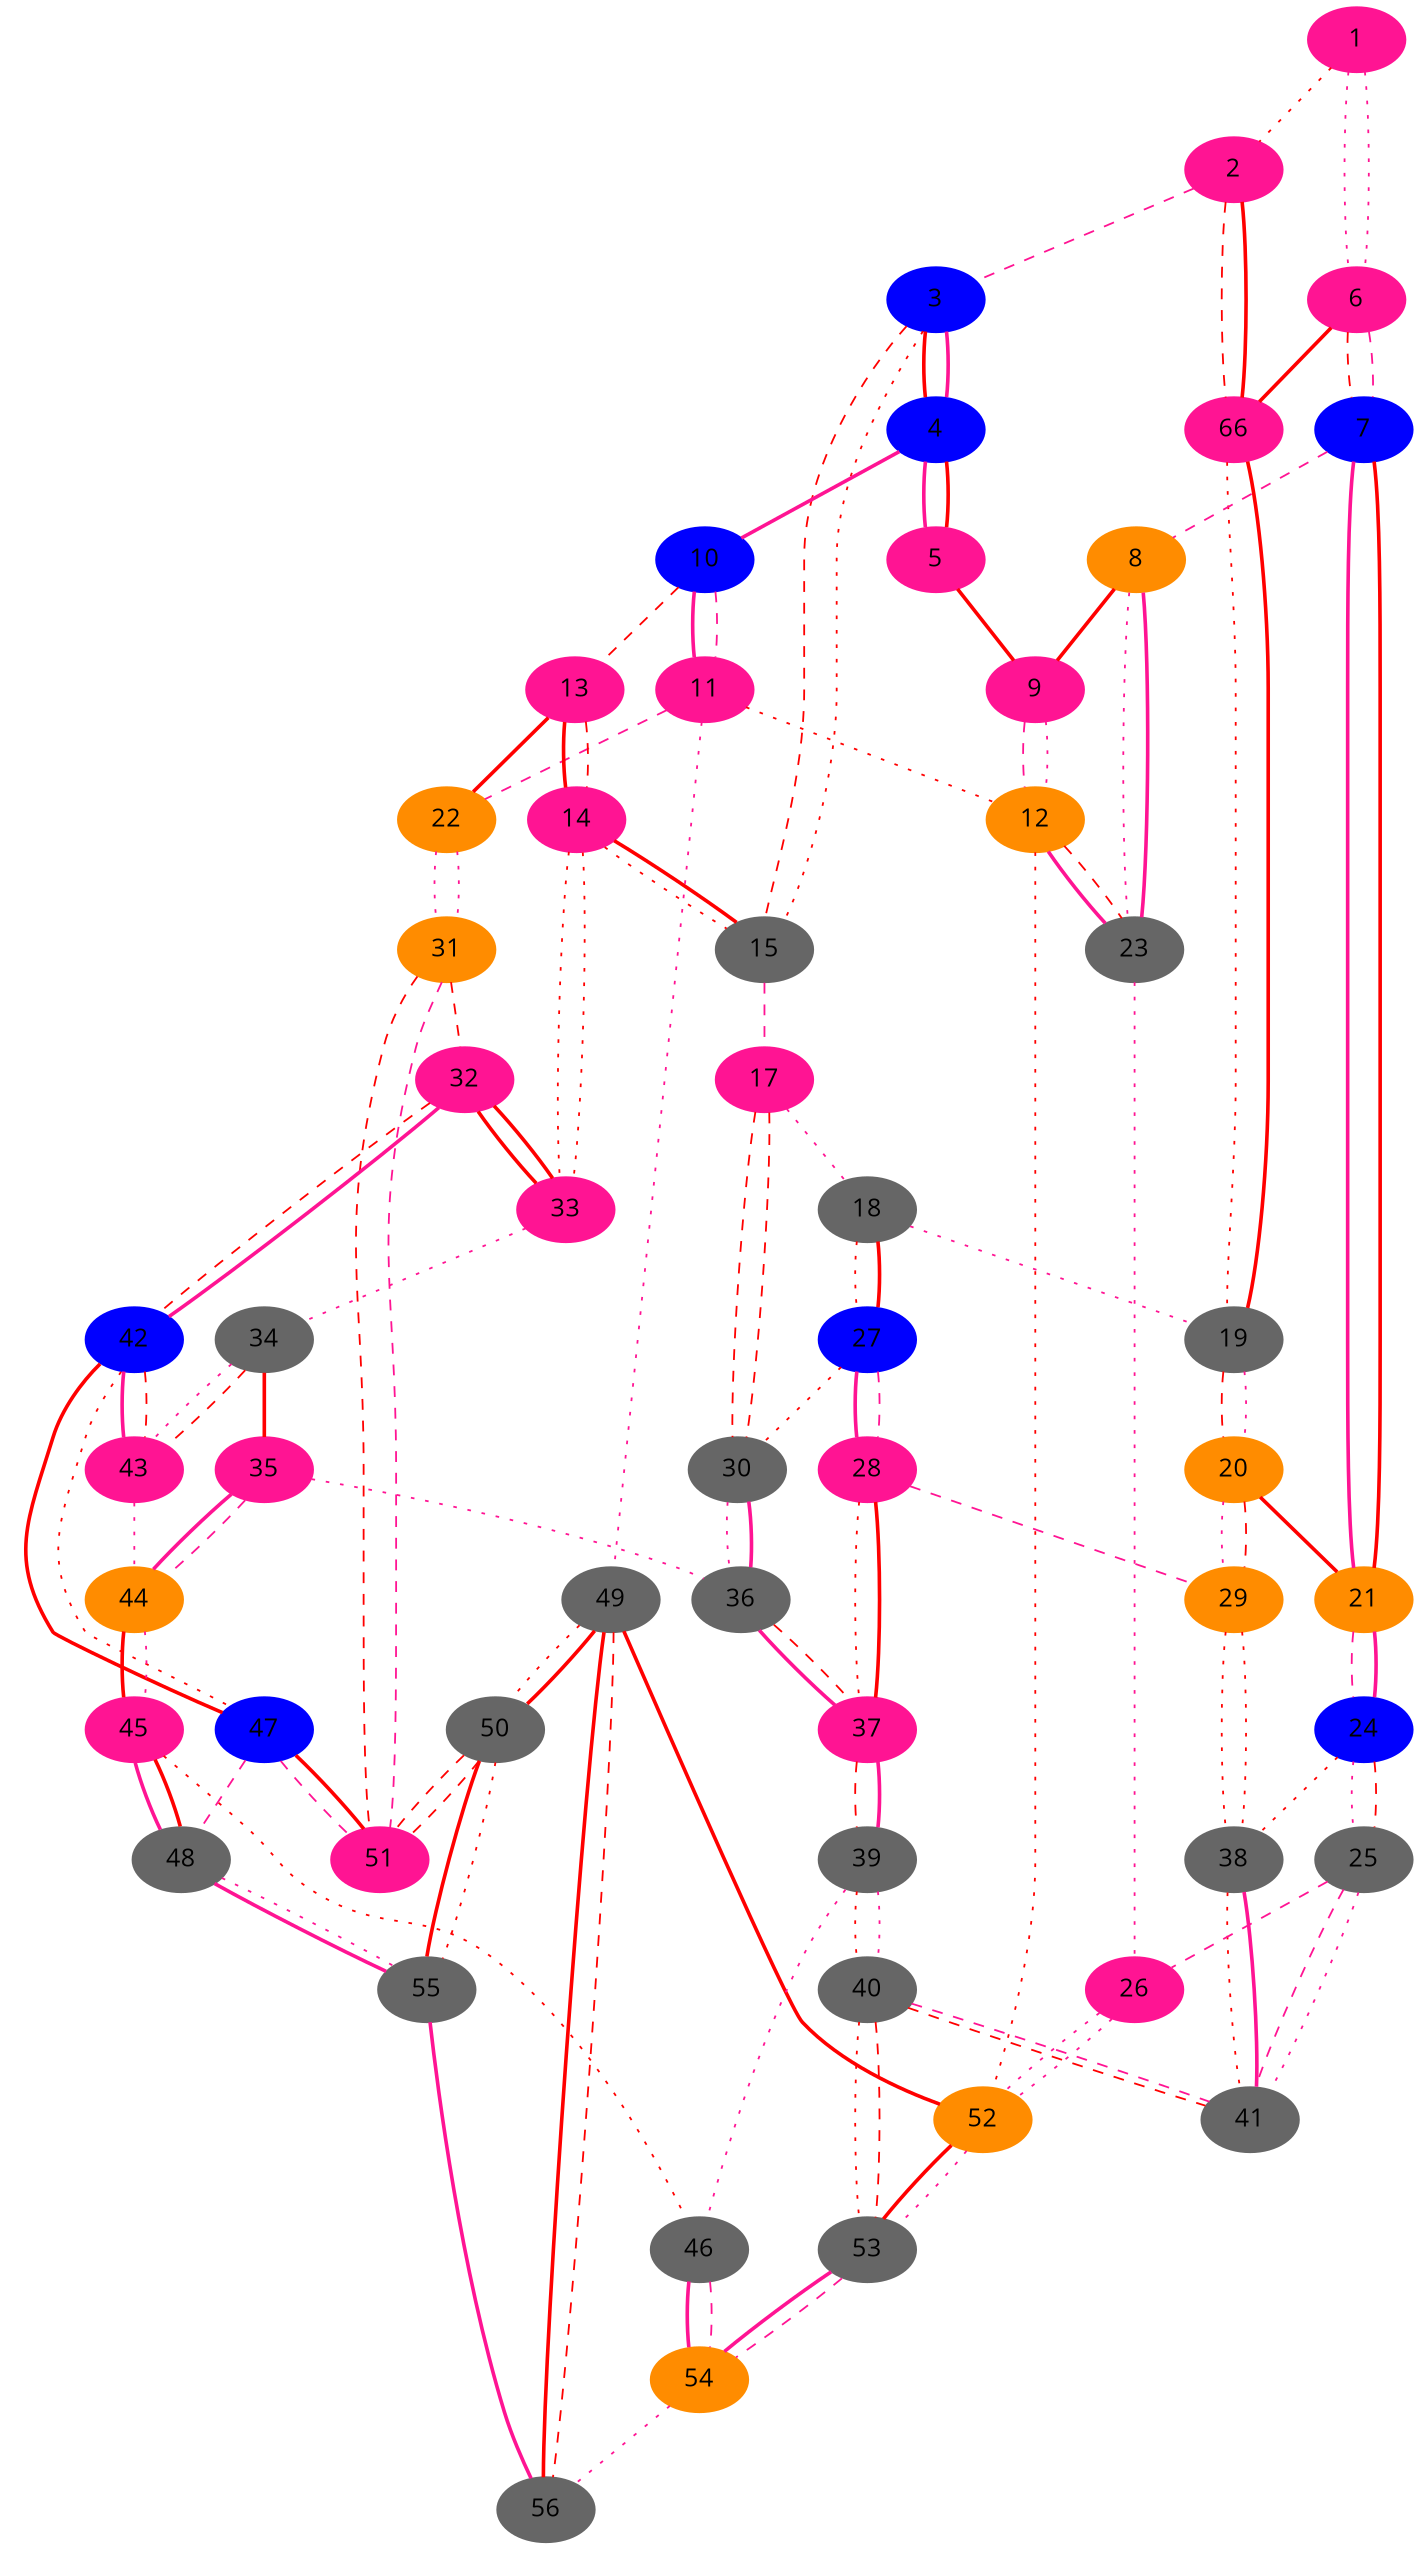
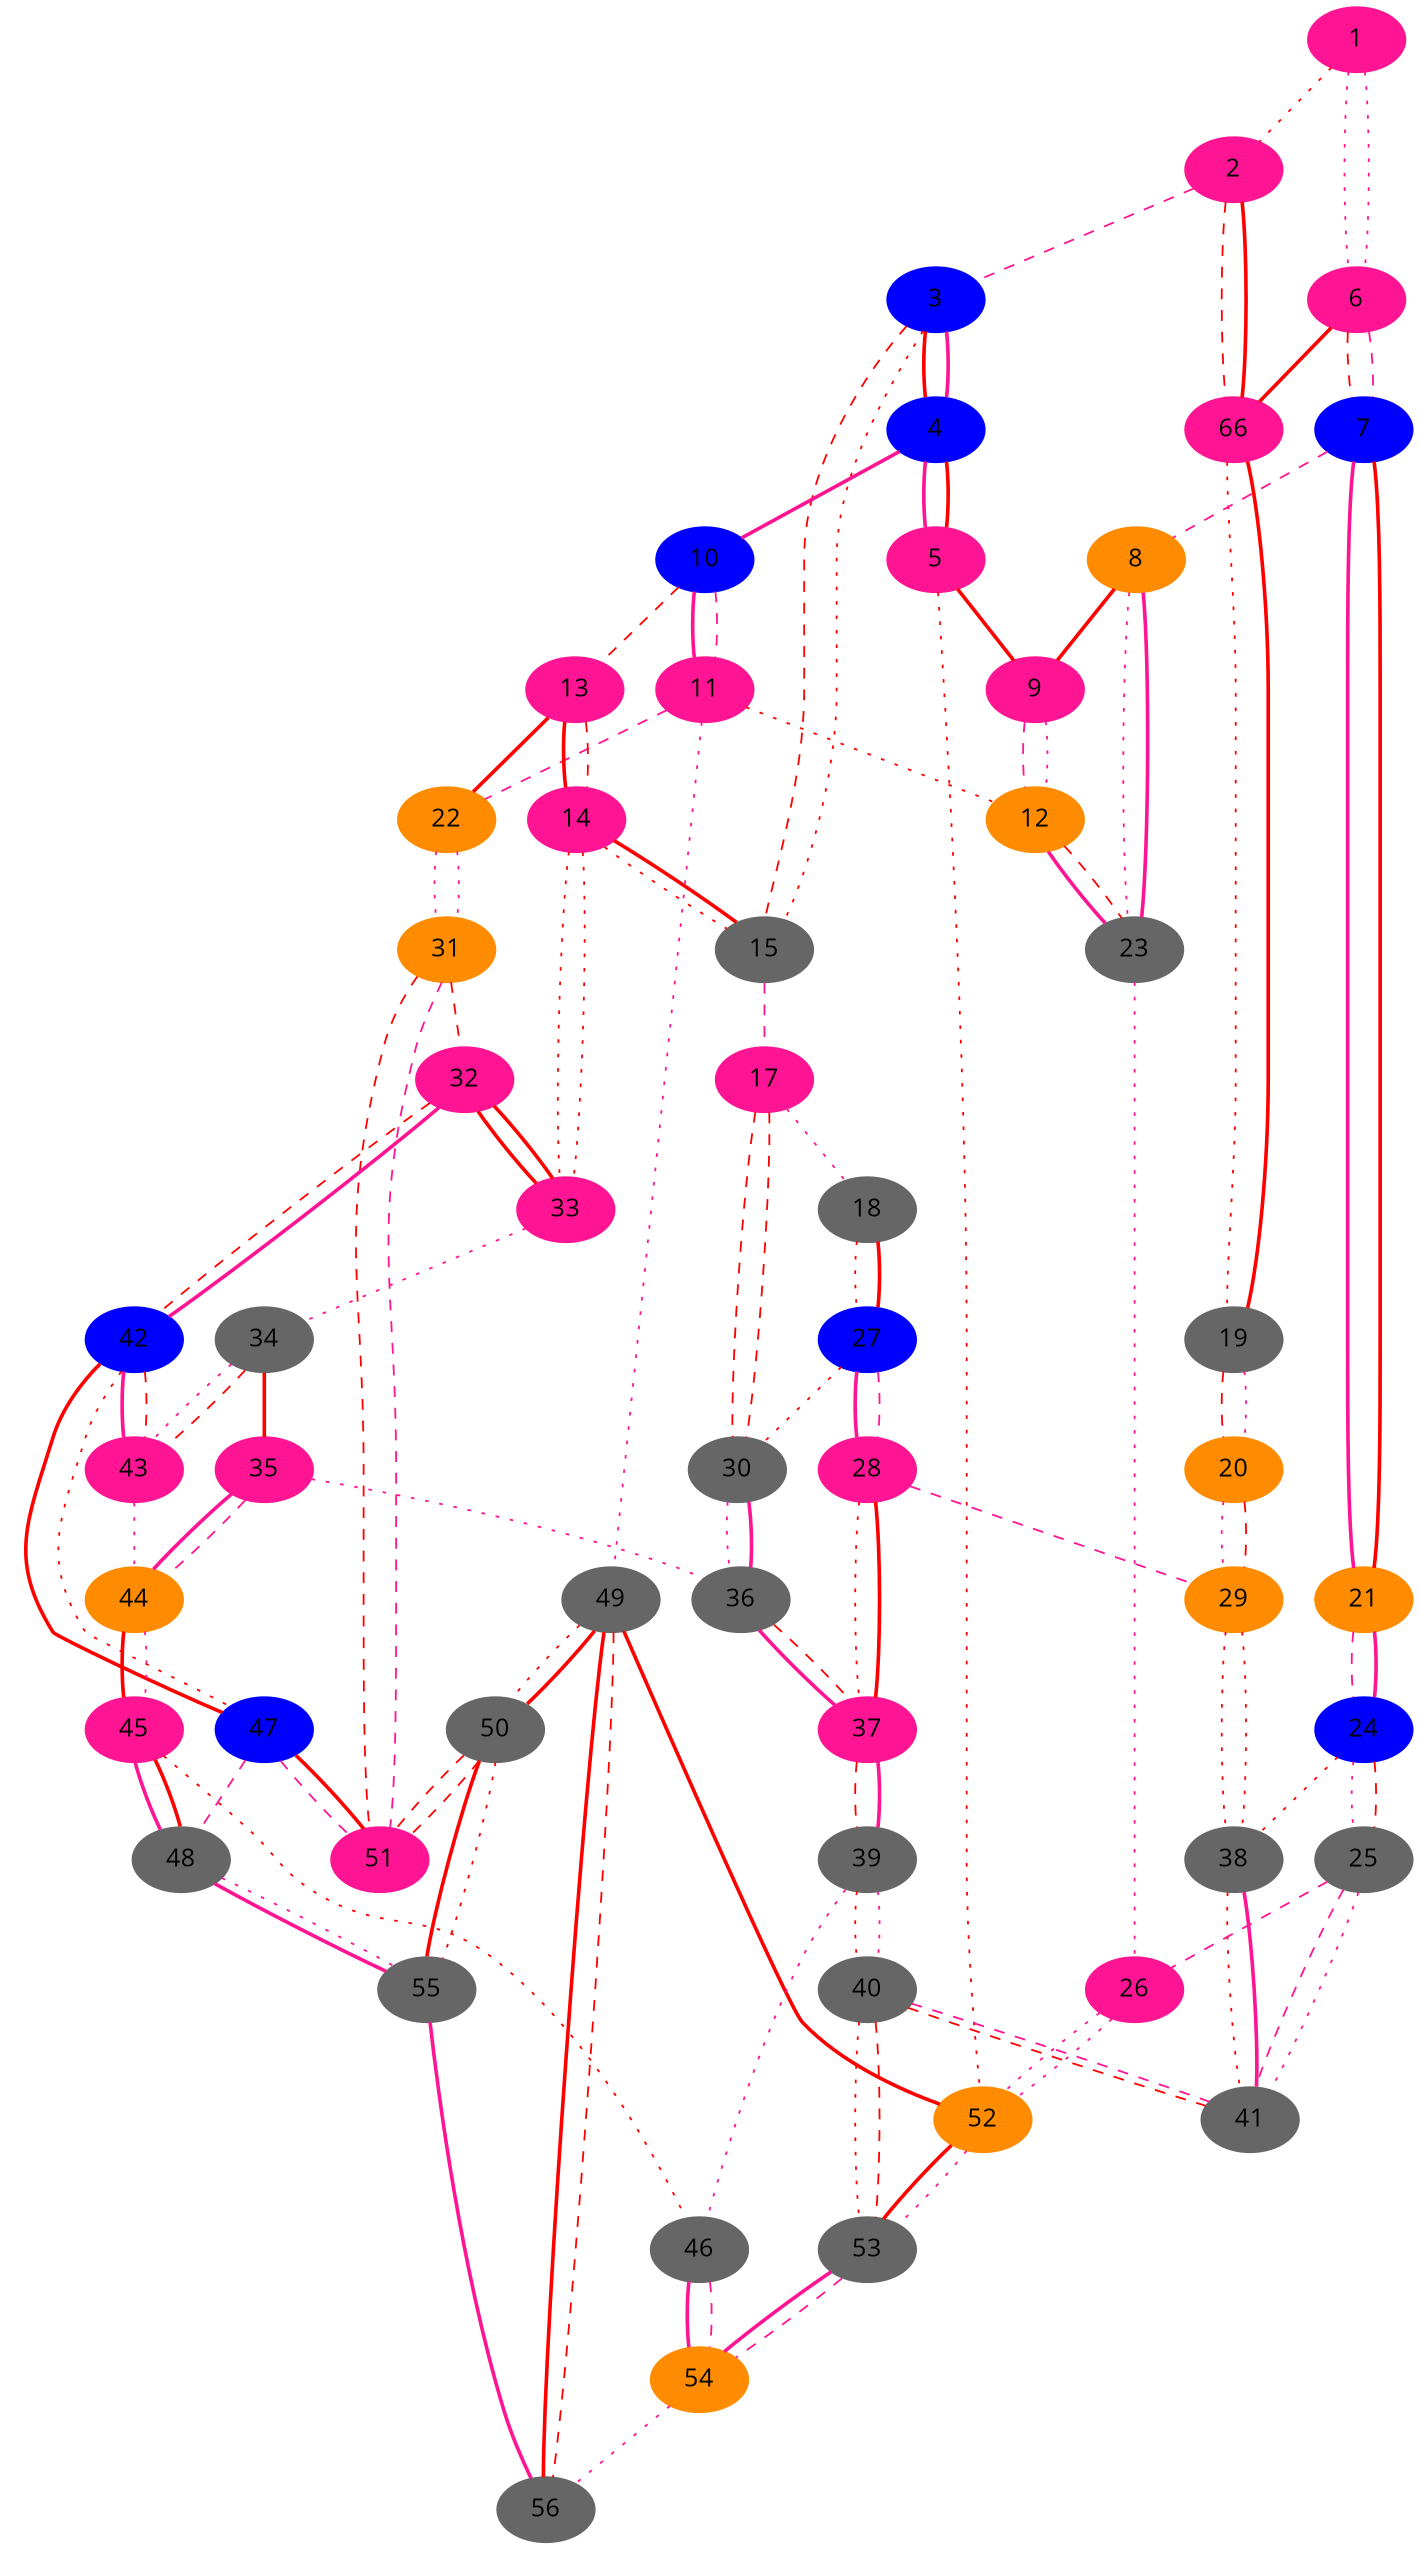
edge "18" -- "19": removed
edge "12" -- "52": now "5" -- "52"
edge "20" -- "21": removed
